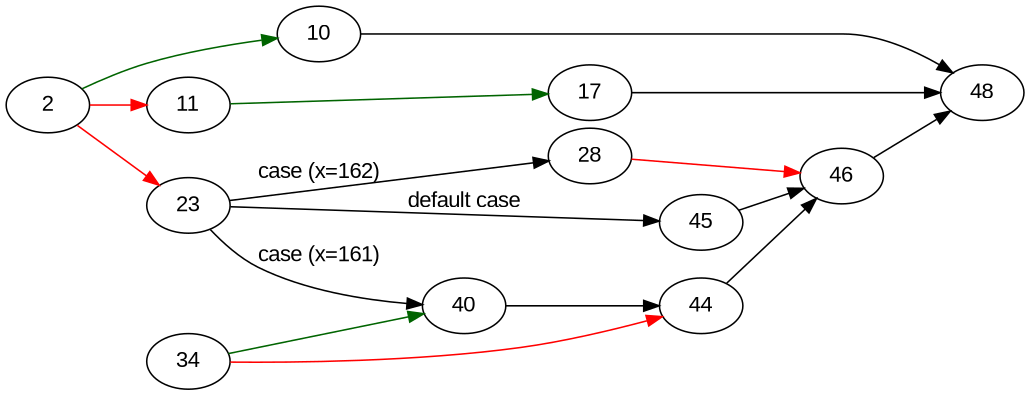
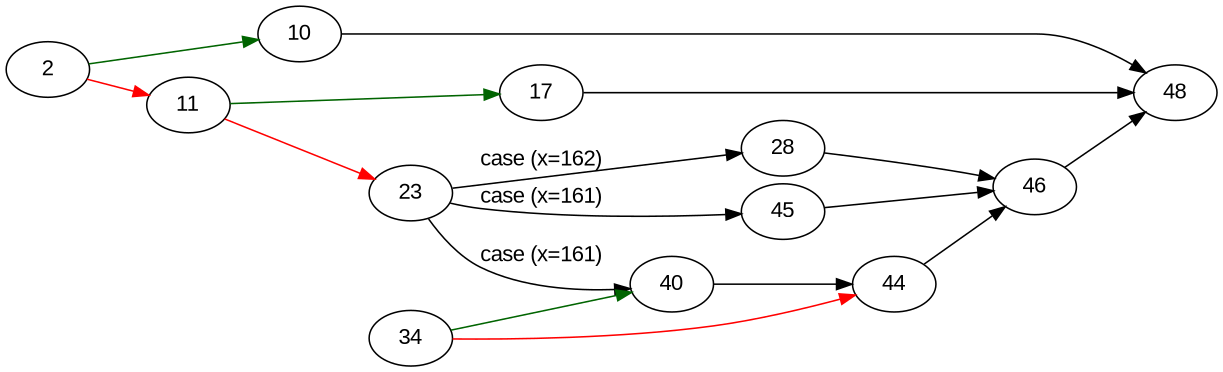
edge "2" -> "23": now "11" -> "23"
edge "28" -> "46": color red -> black
edge "23" -> "45": label "default case" -> "case (x=161)"
